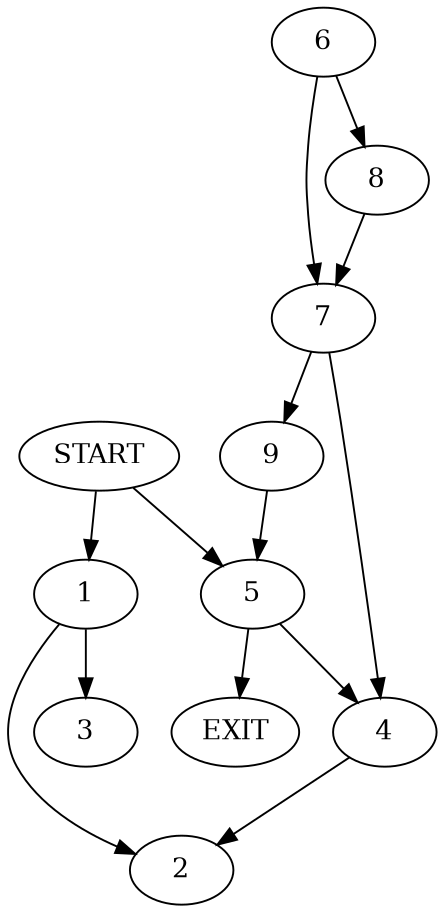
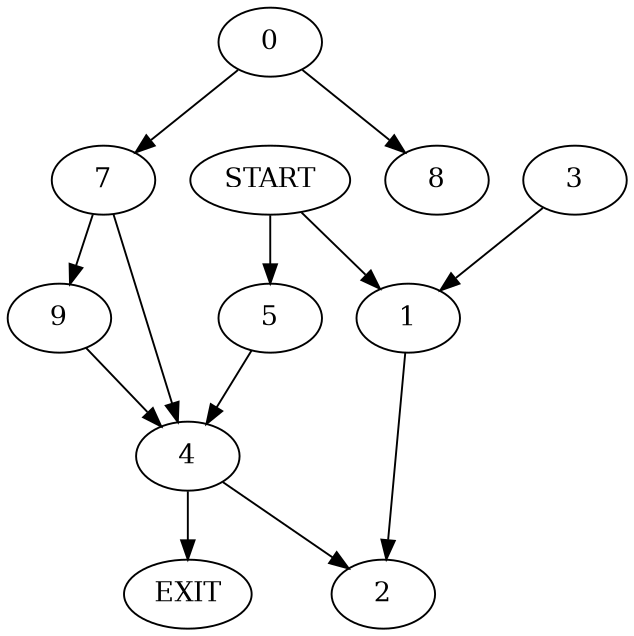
node "6": label "6" -> "0"
edge "8" -> "7": removed
edge "9" -> "5": now "9" -> "4"
edge "5" -> "EXIT": now "4" -> "EXIT"
edge "1" -> "3": reversed
